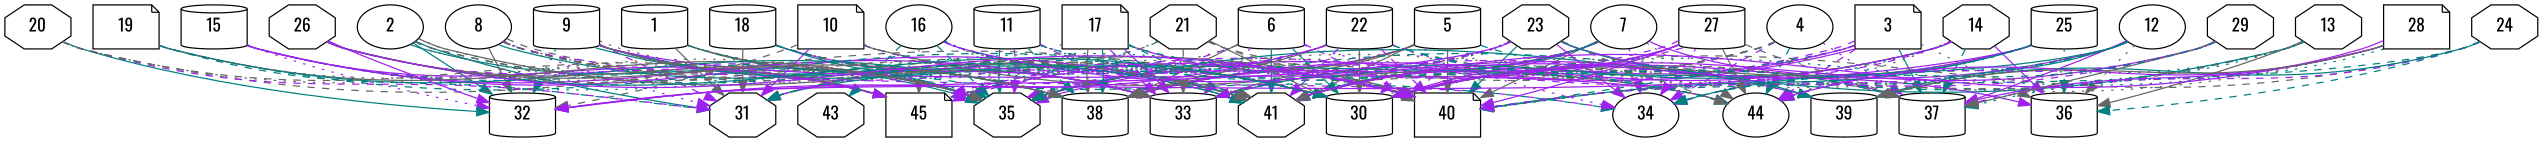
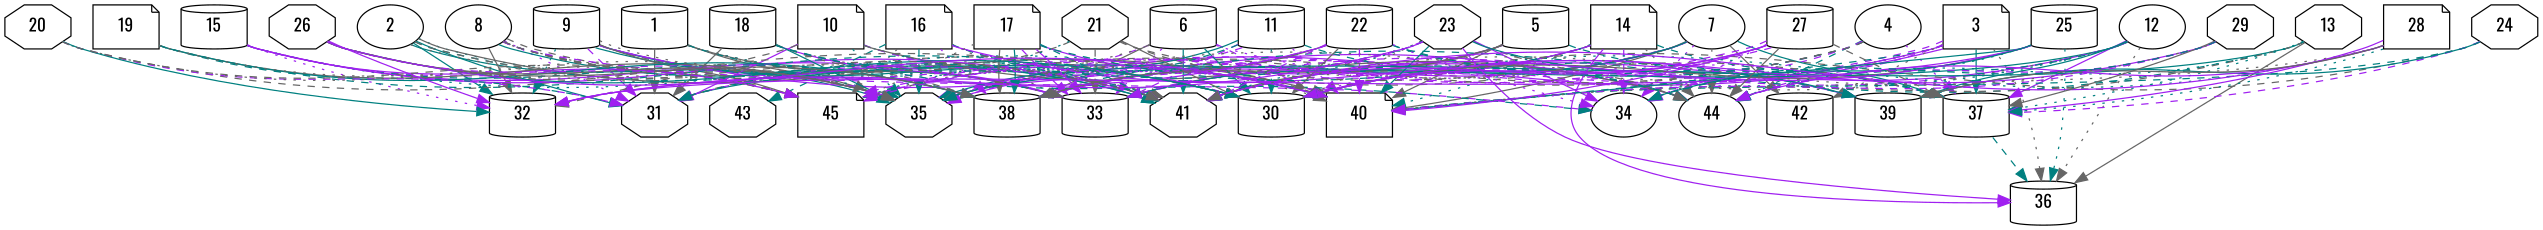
node "16": shape ellipse -> note
node "14": shape octagon -> note
edge "16" -> "38": color teal -> purple
edge "7" -> "37": color purple -> teal
edge "24" -> "36": now "37" -> "36"
node "42": added
